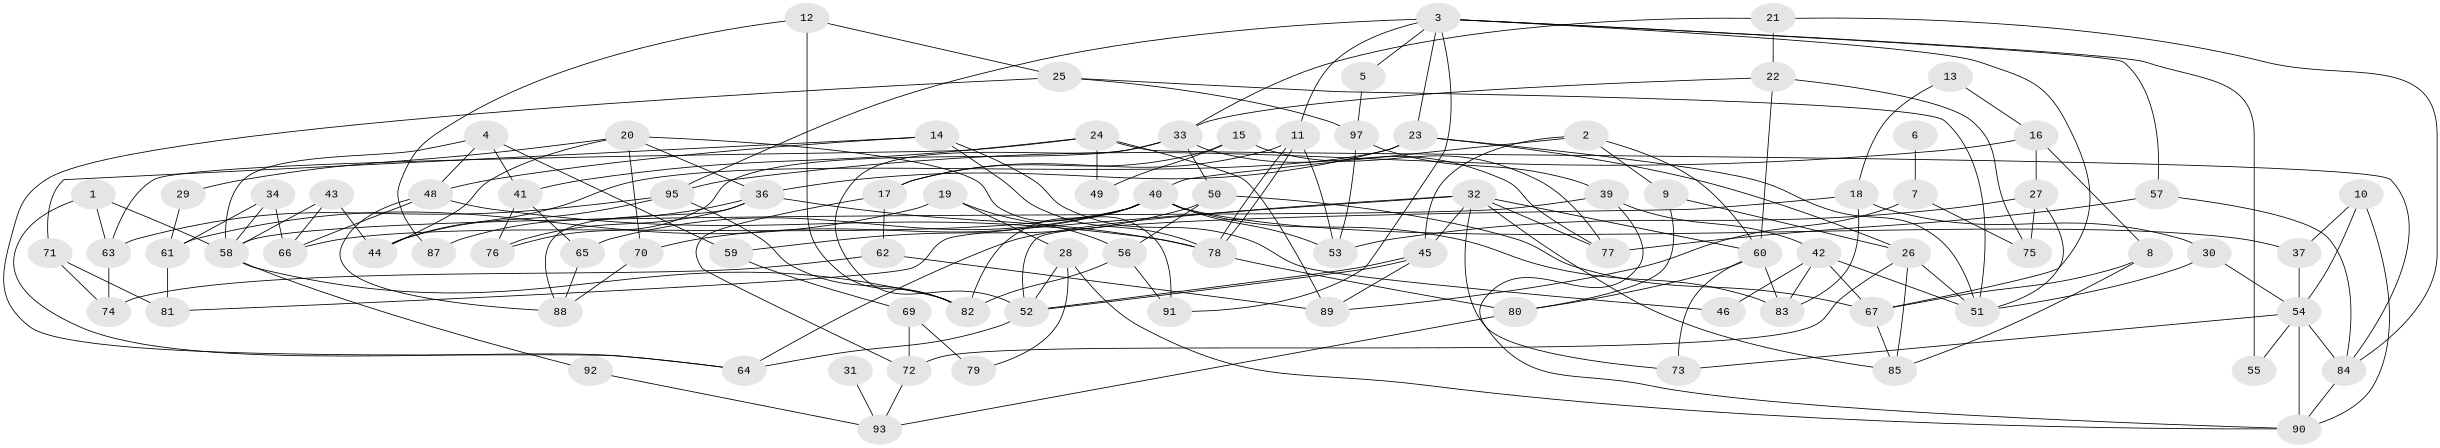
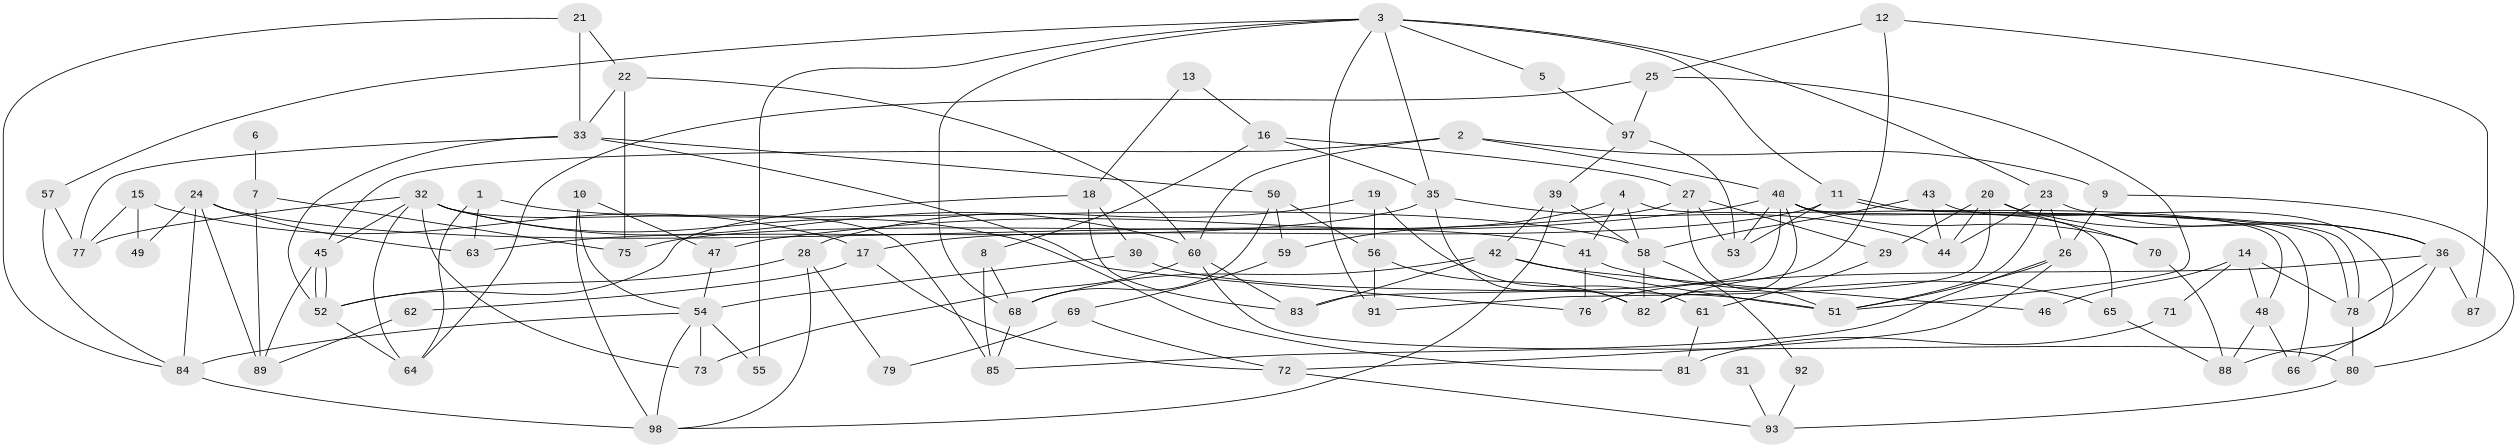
node "34": removed
node "95": label "95" -> "35"
edge "48" -- "78": removed
edge "27" -- "29": added
node "37": label "37" -> "47"
node "74": removed
node "67": label "67" -> "68"
node "90": label "90" -> "98"
